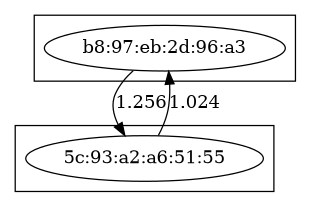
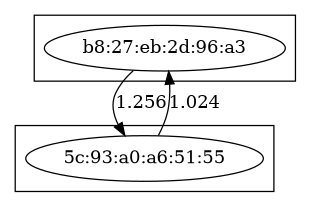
node "b8:97:eb:2d:96:a3": label "b8:97:eb:2d:96:a3" -> "b8:27:eb:2d:96:a3"
node "5c:93:a2:a6:51:55": label "5c:93:a2:a6:51:55" -> "5c:93:a0:a6:51:55"
